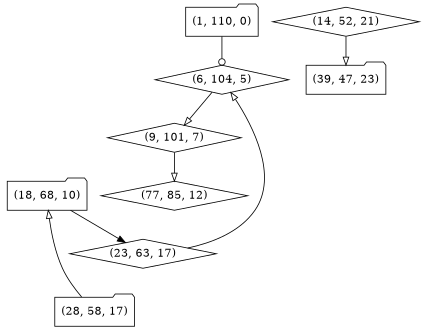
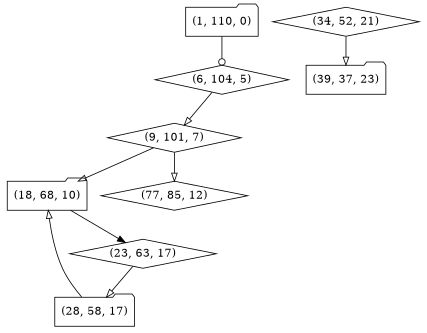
node "(14, 52, 21)": label "(14, 52, 21)" -> "(34, 52, 21)"
node "(39, 47, 23)": label "(39, 47, 23)" -> "(39, 37, 23)"
edge "(9, 101, 7)" -> "(18, 68, 10)": added
edge "(23, 63, 17)" -> "(6, 104, 5)": now "(23, 63, 17)" -> "(28, 58, 17)"
